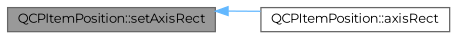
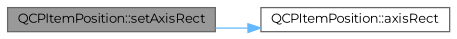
edge "QCPItemPosition::axisRect" -> "QCPItemPosition::setAxisRect": reversed
